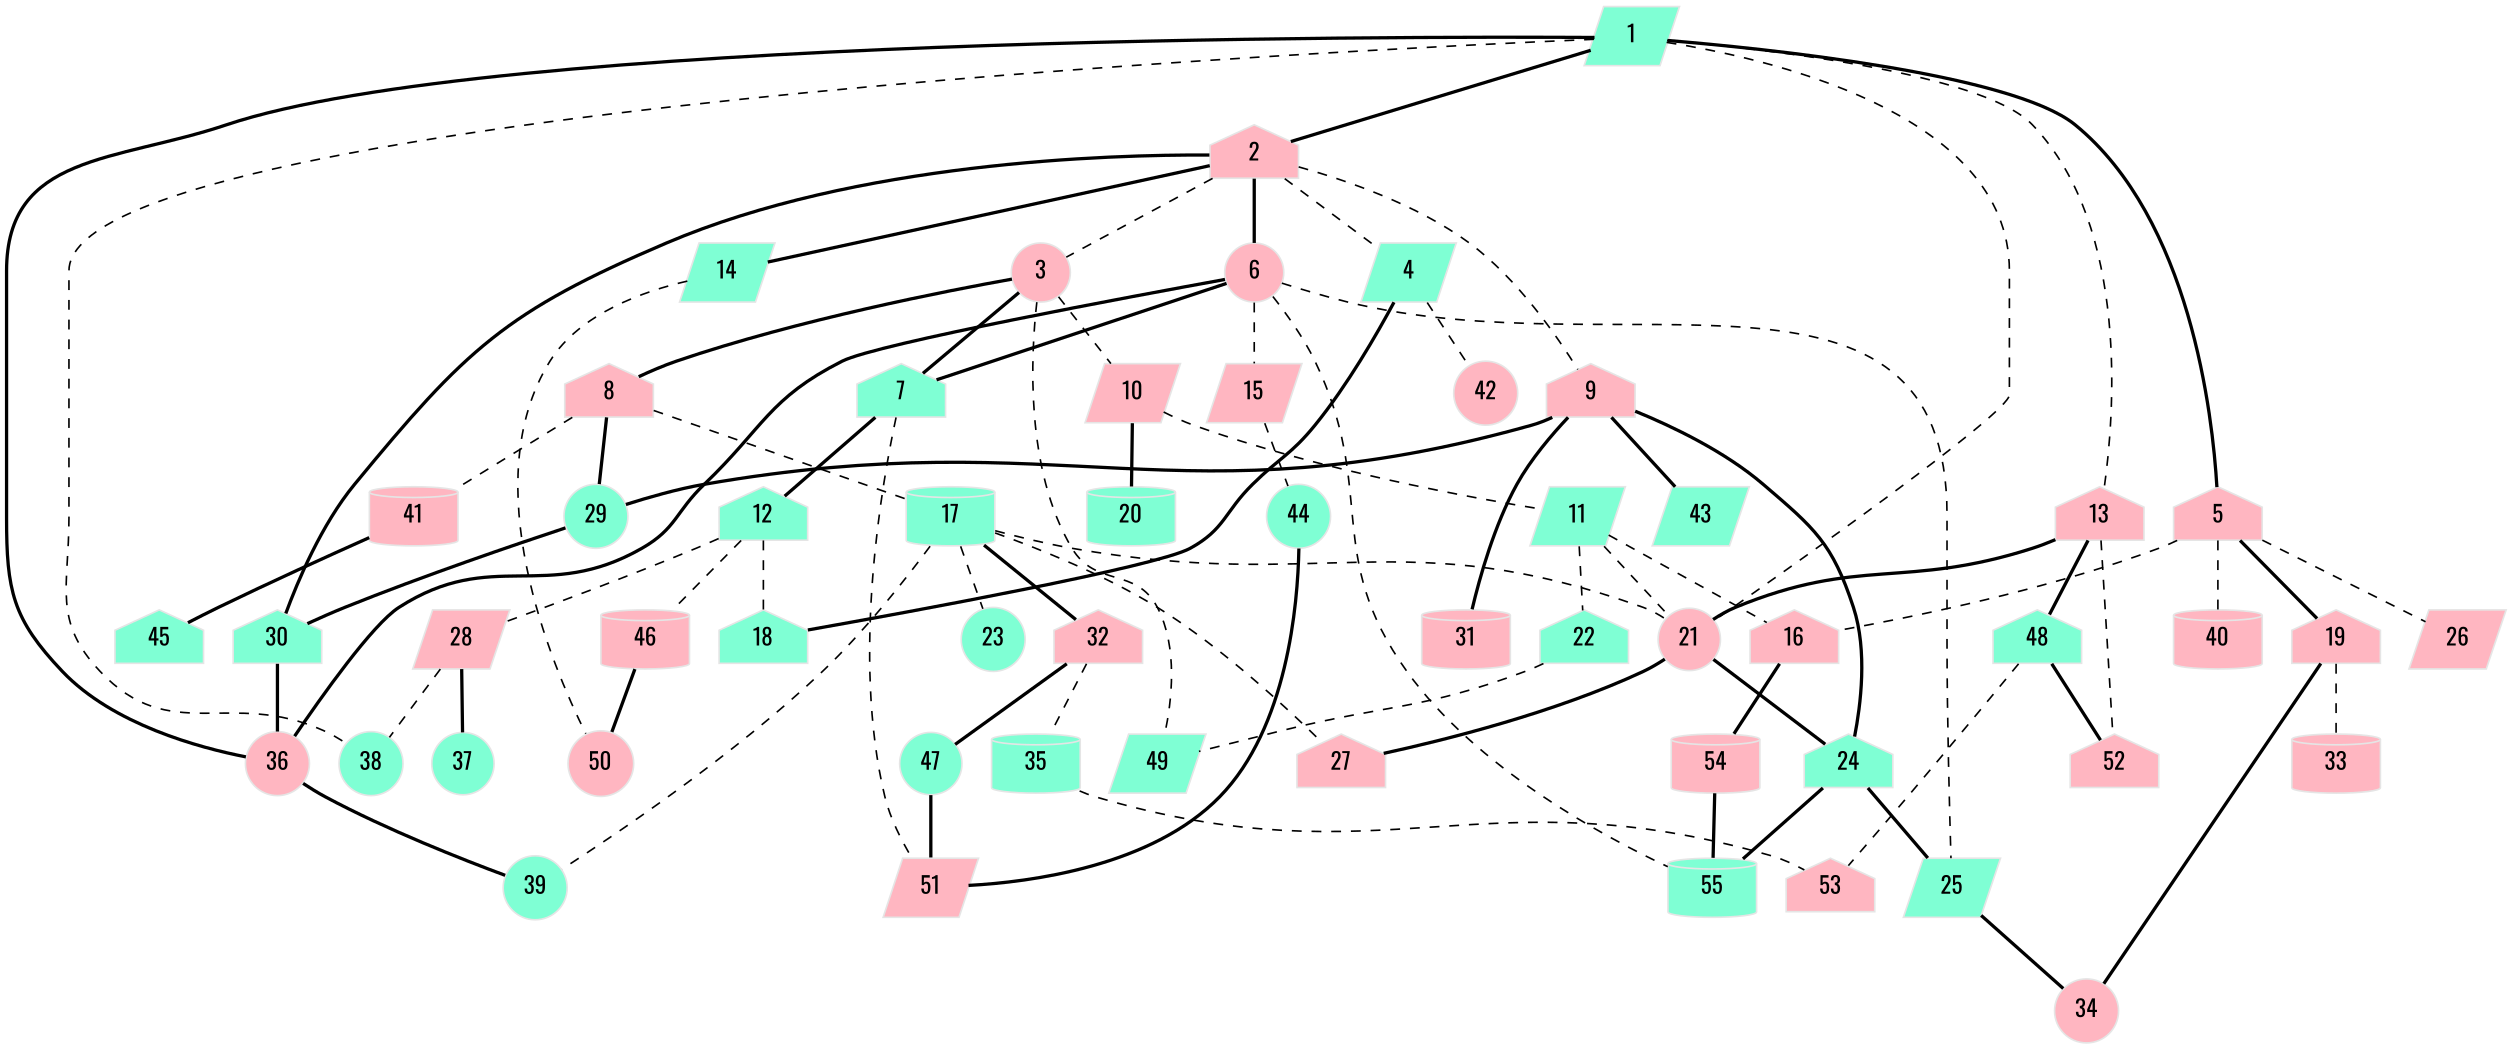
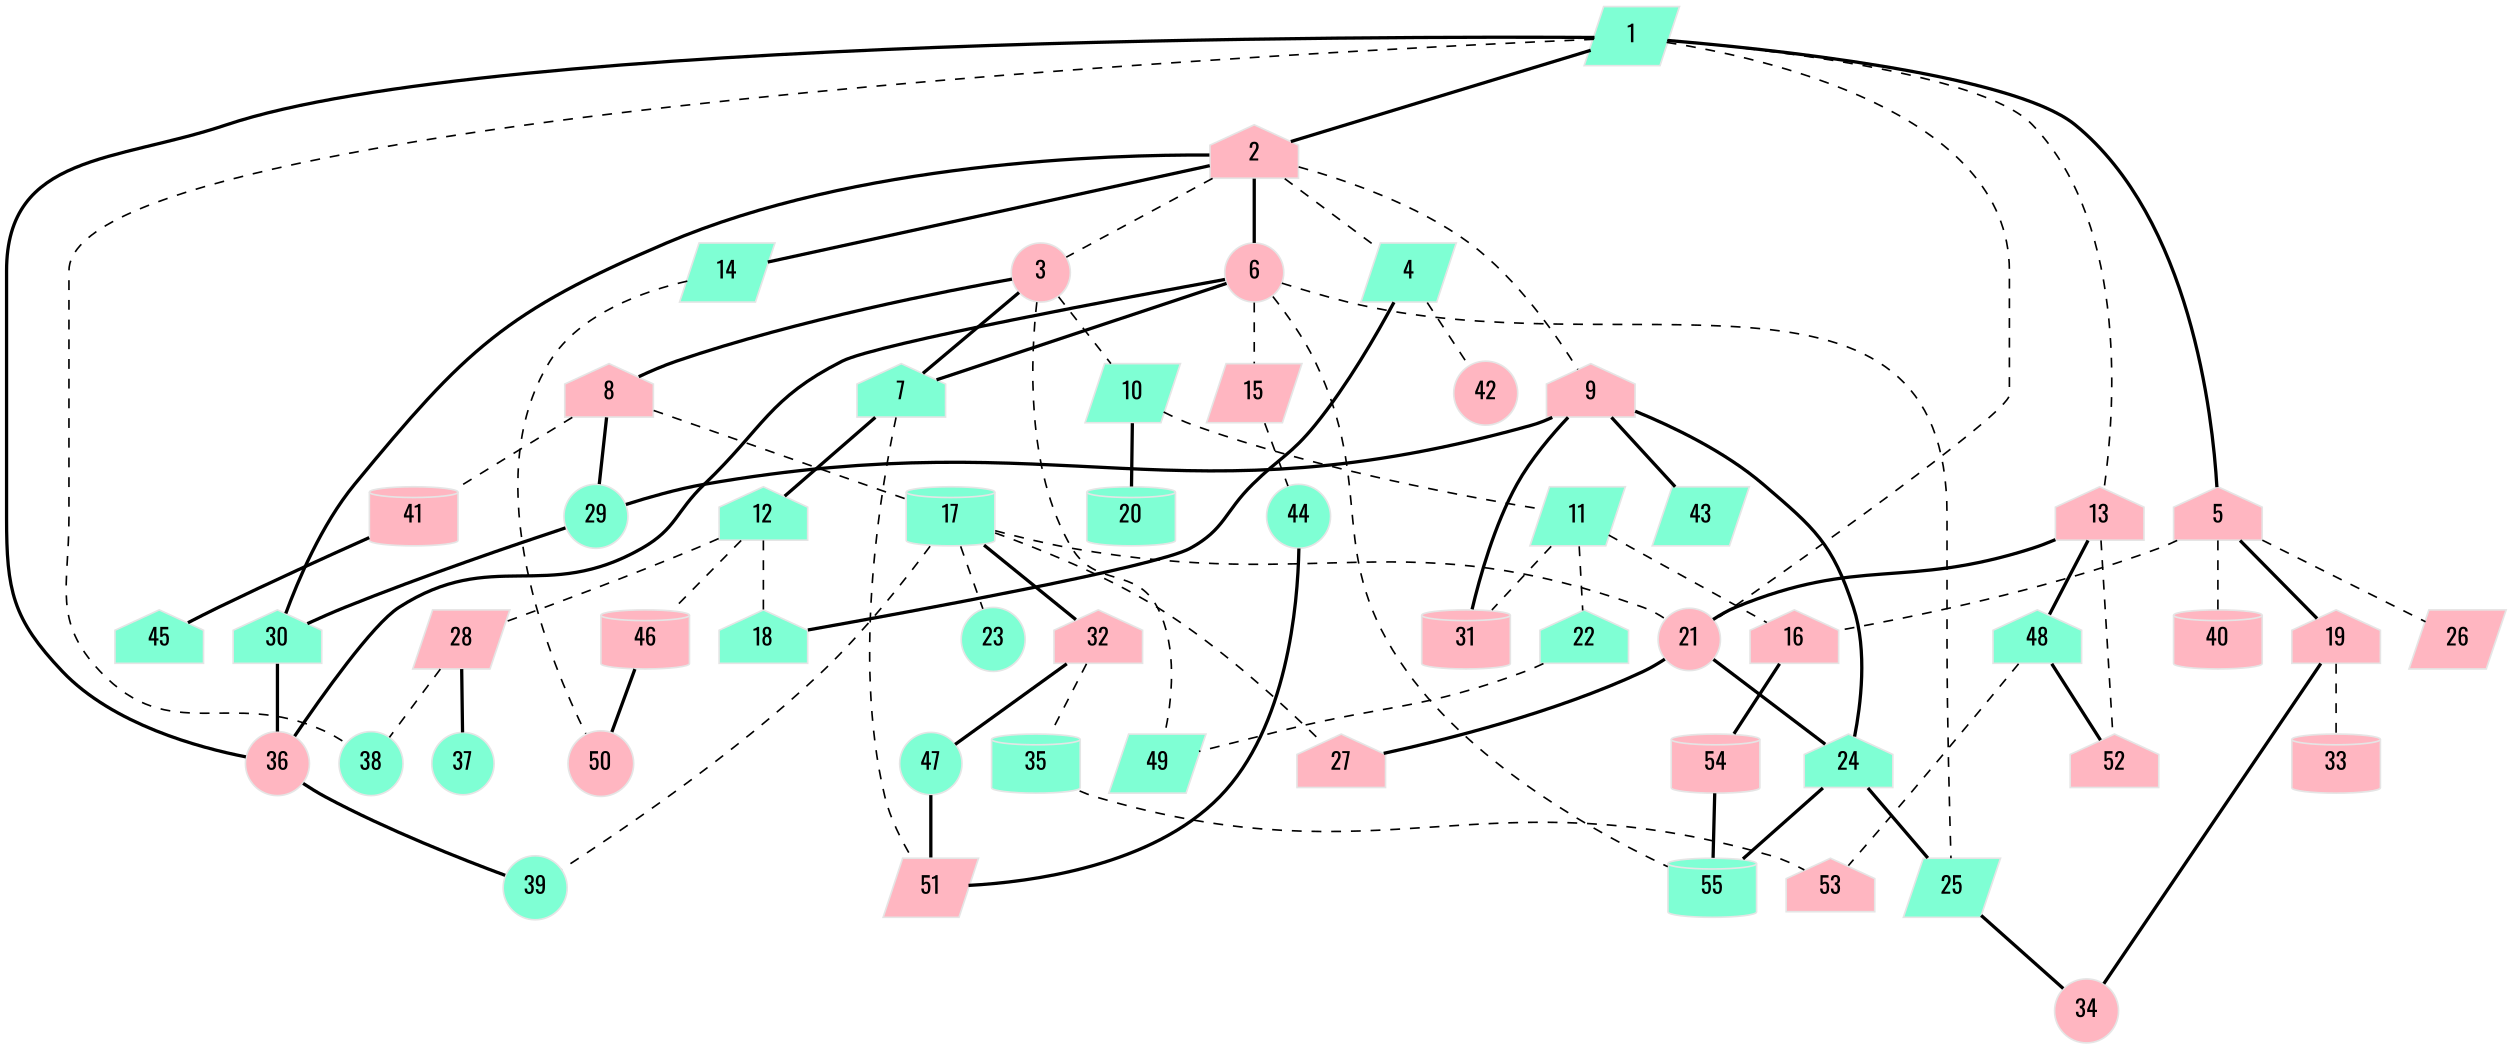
node "10": fillcolor lightpink -> aquamarine
edge "11" -- "21": now "11" -- "31"
